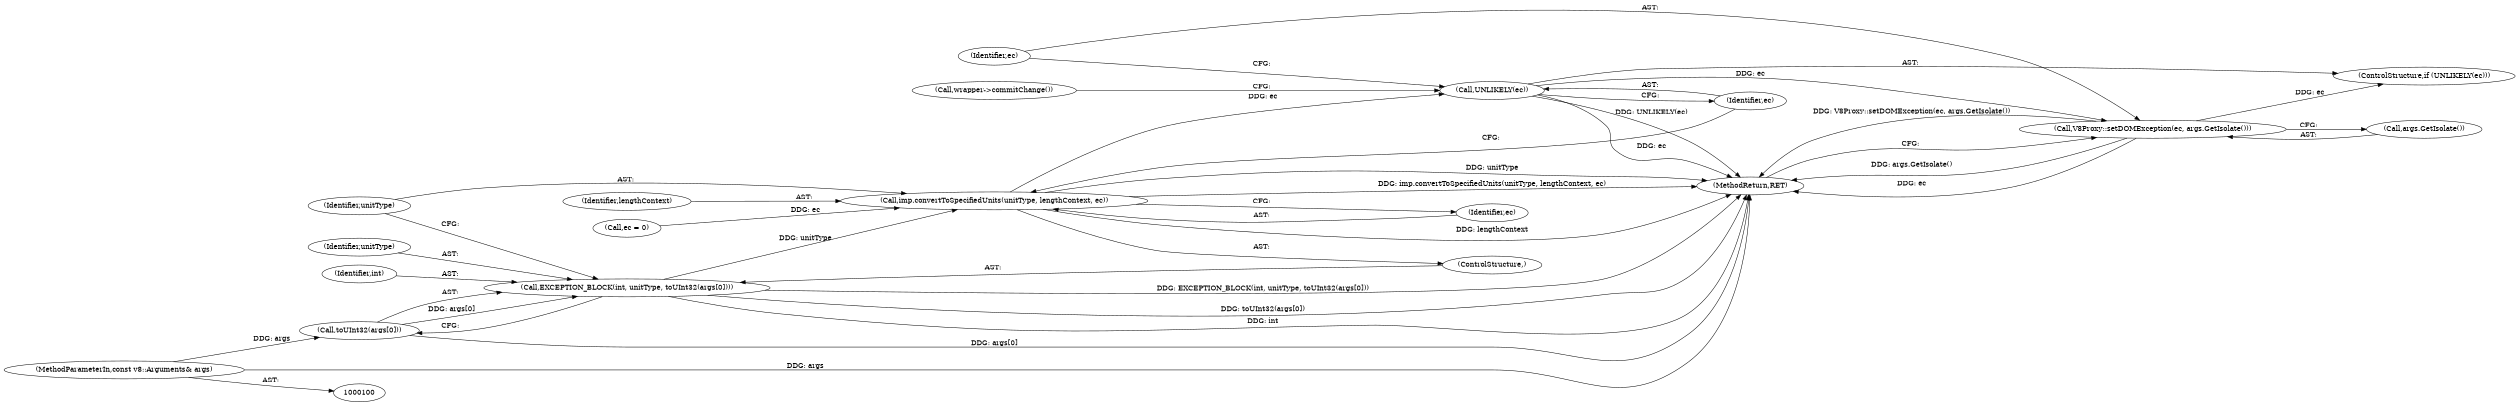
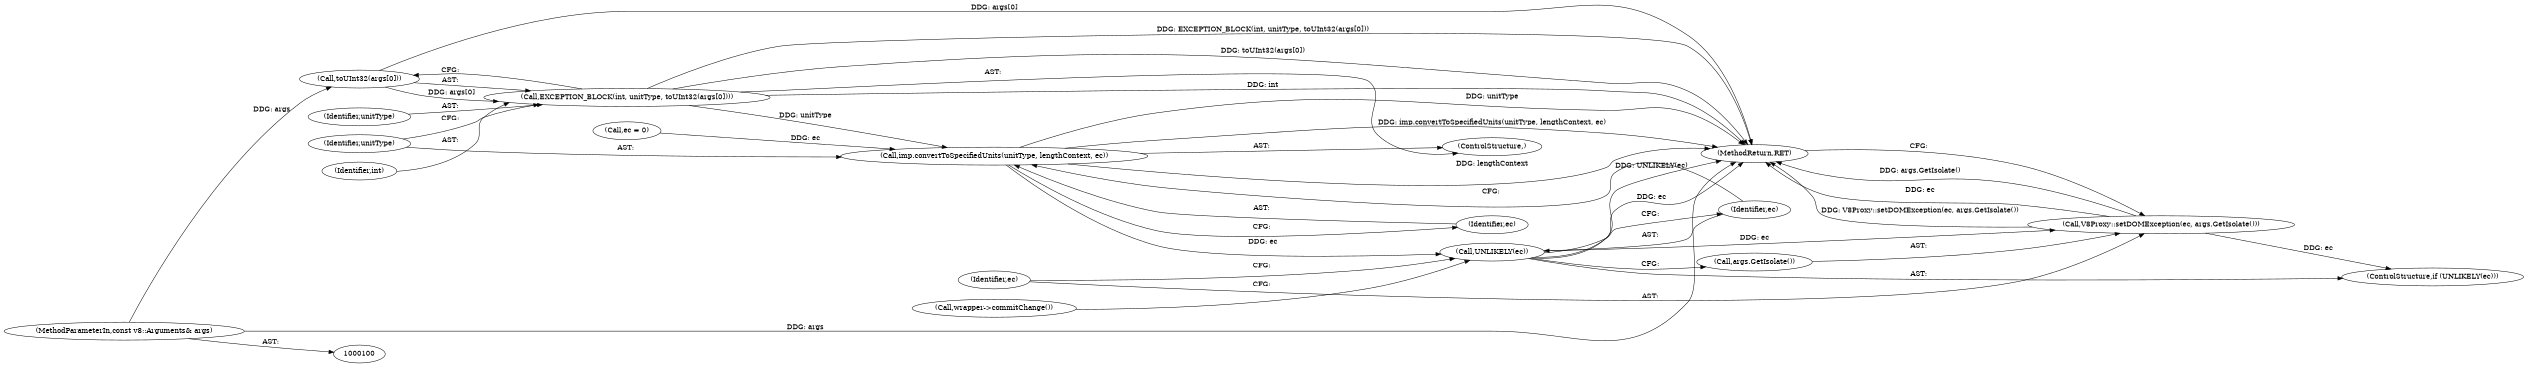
edge "(Call,V8Proxy::setDOMException(ec, args.GetIsolate()))" -> "(Call,args.GetIsolate())": now "(Call,UNLIKELY(ec))" -> "(Call,args.GetIsolate())"
node "(Identifier,lengthContext)": removed
edge "(ControlStructure,)" -> "(Call,EXCEPTION_BLOCK(int, unitType, toUInt32(args[0])))": reversed
